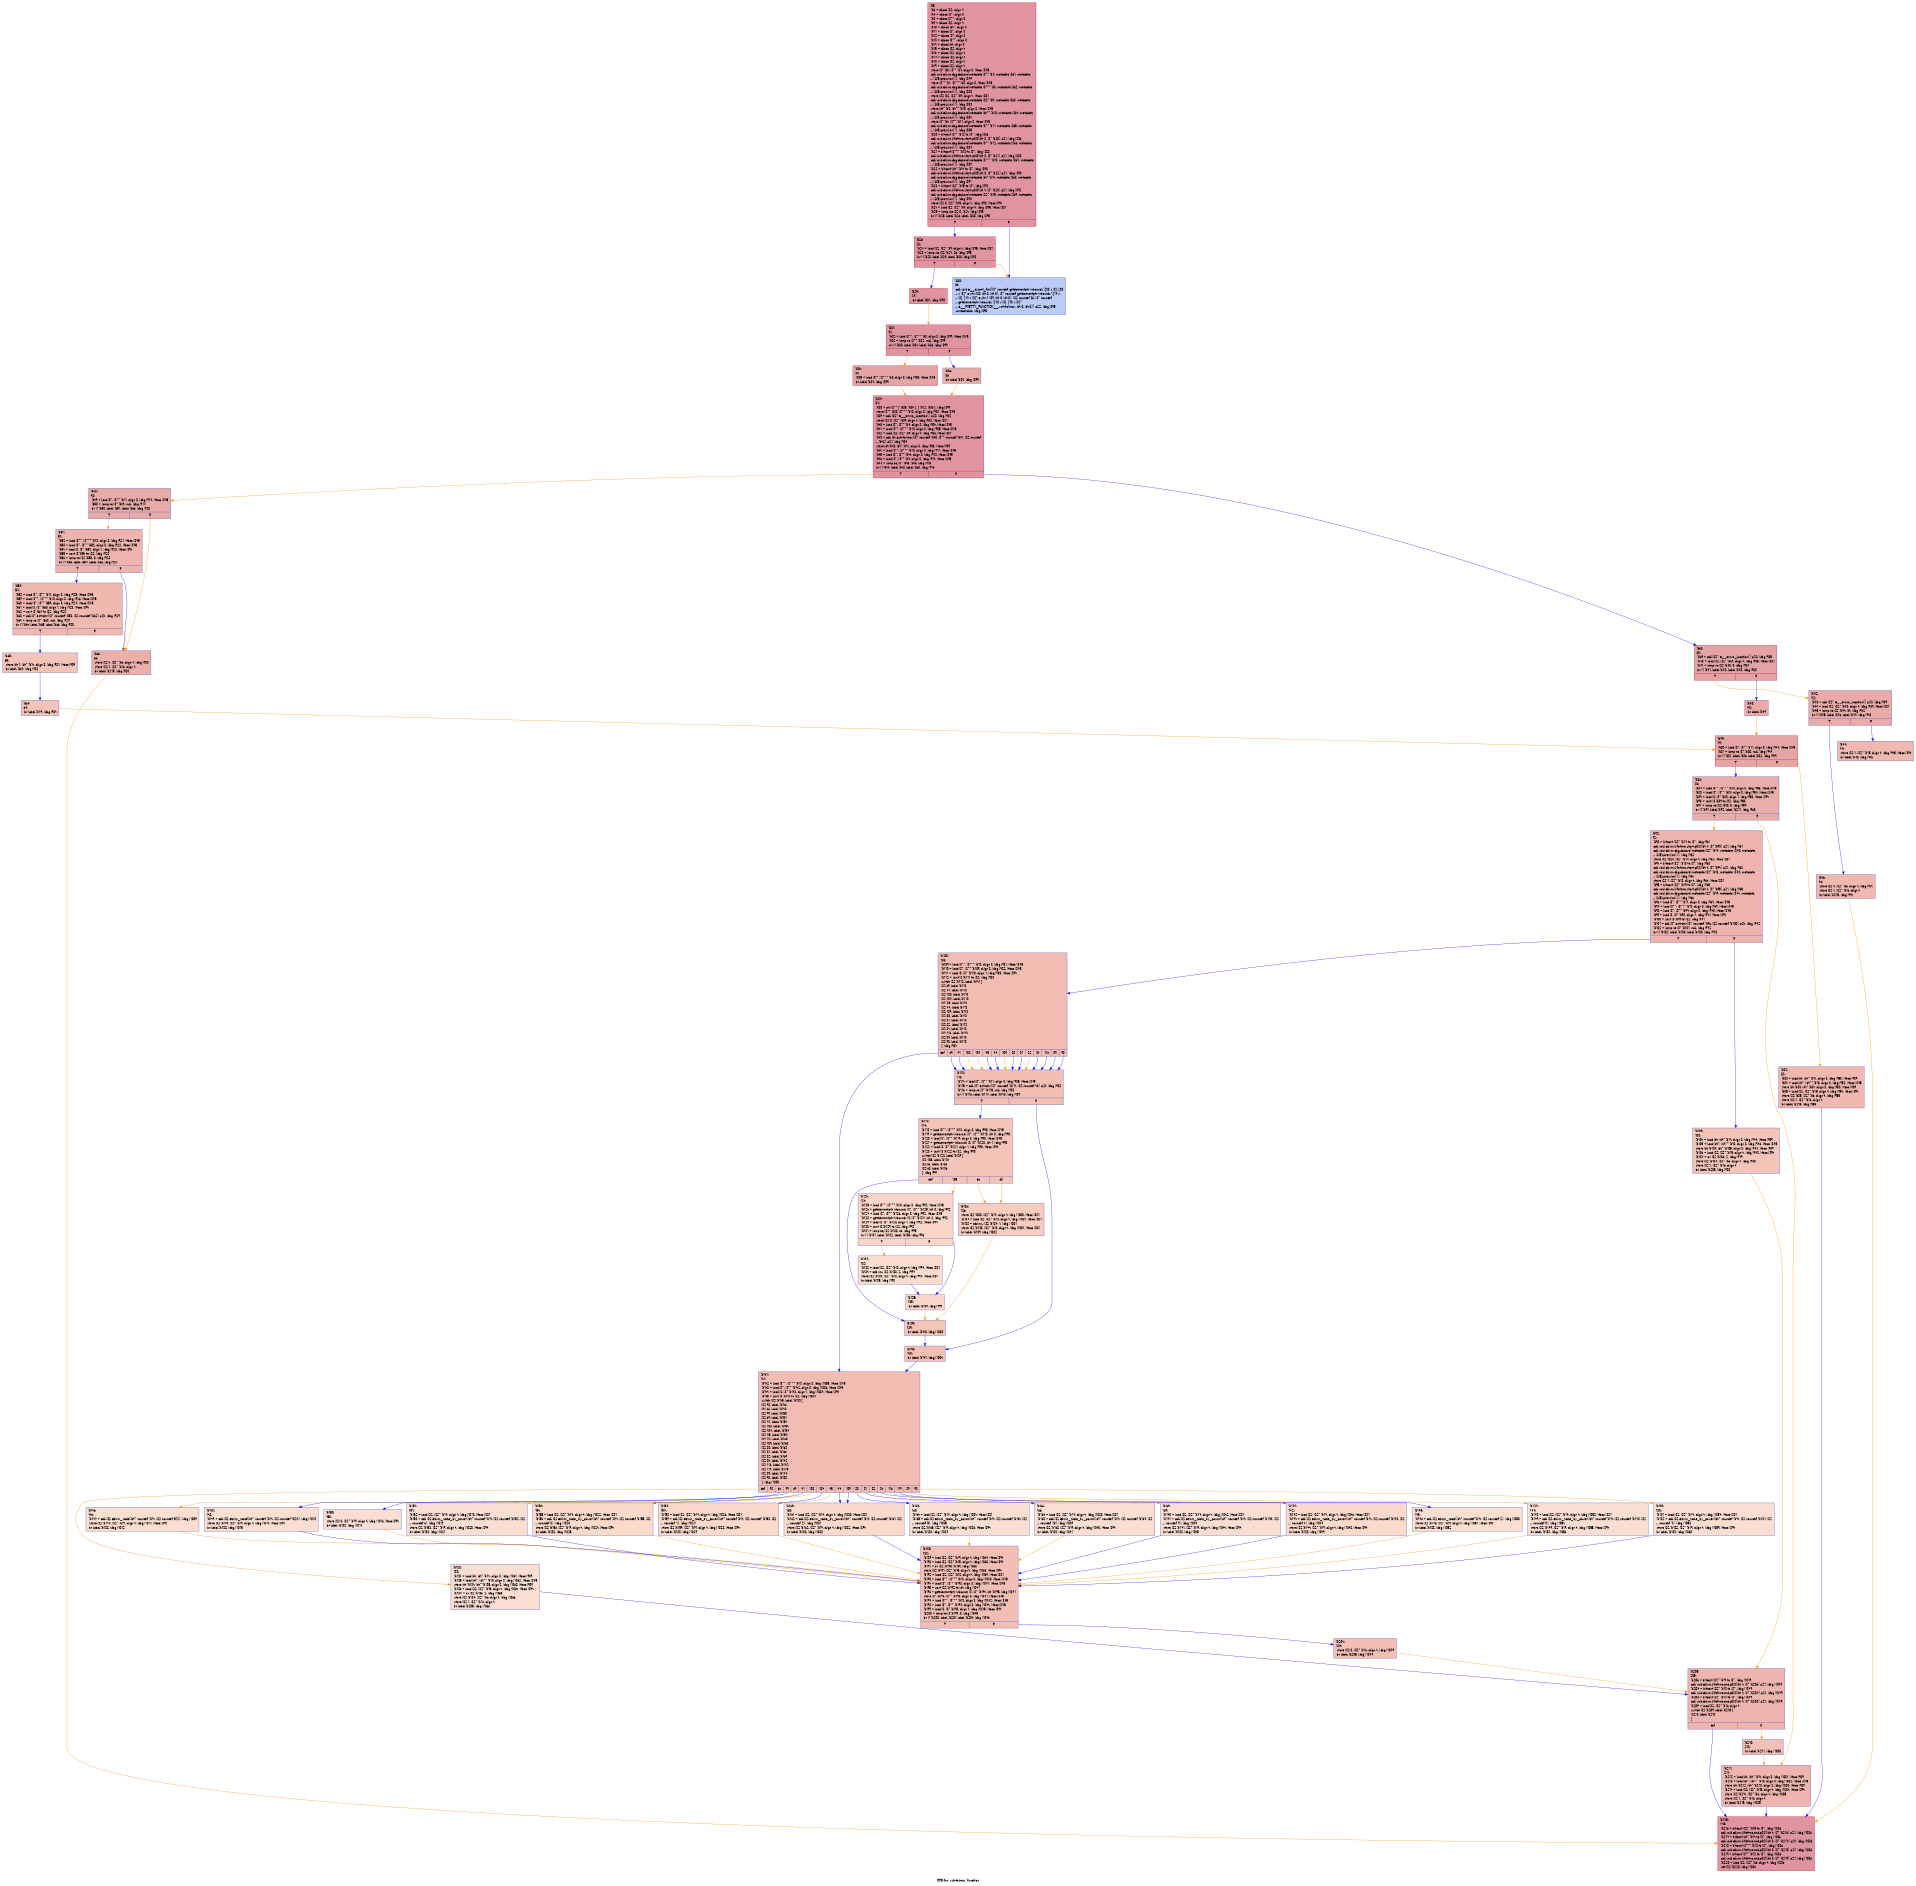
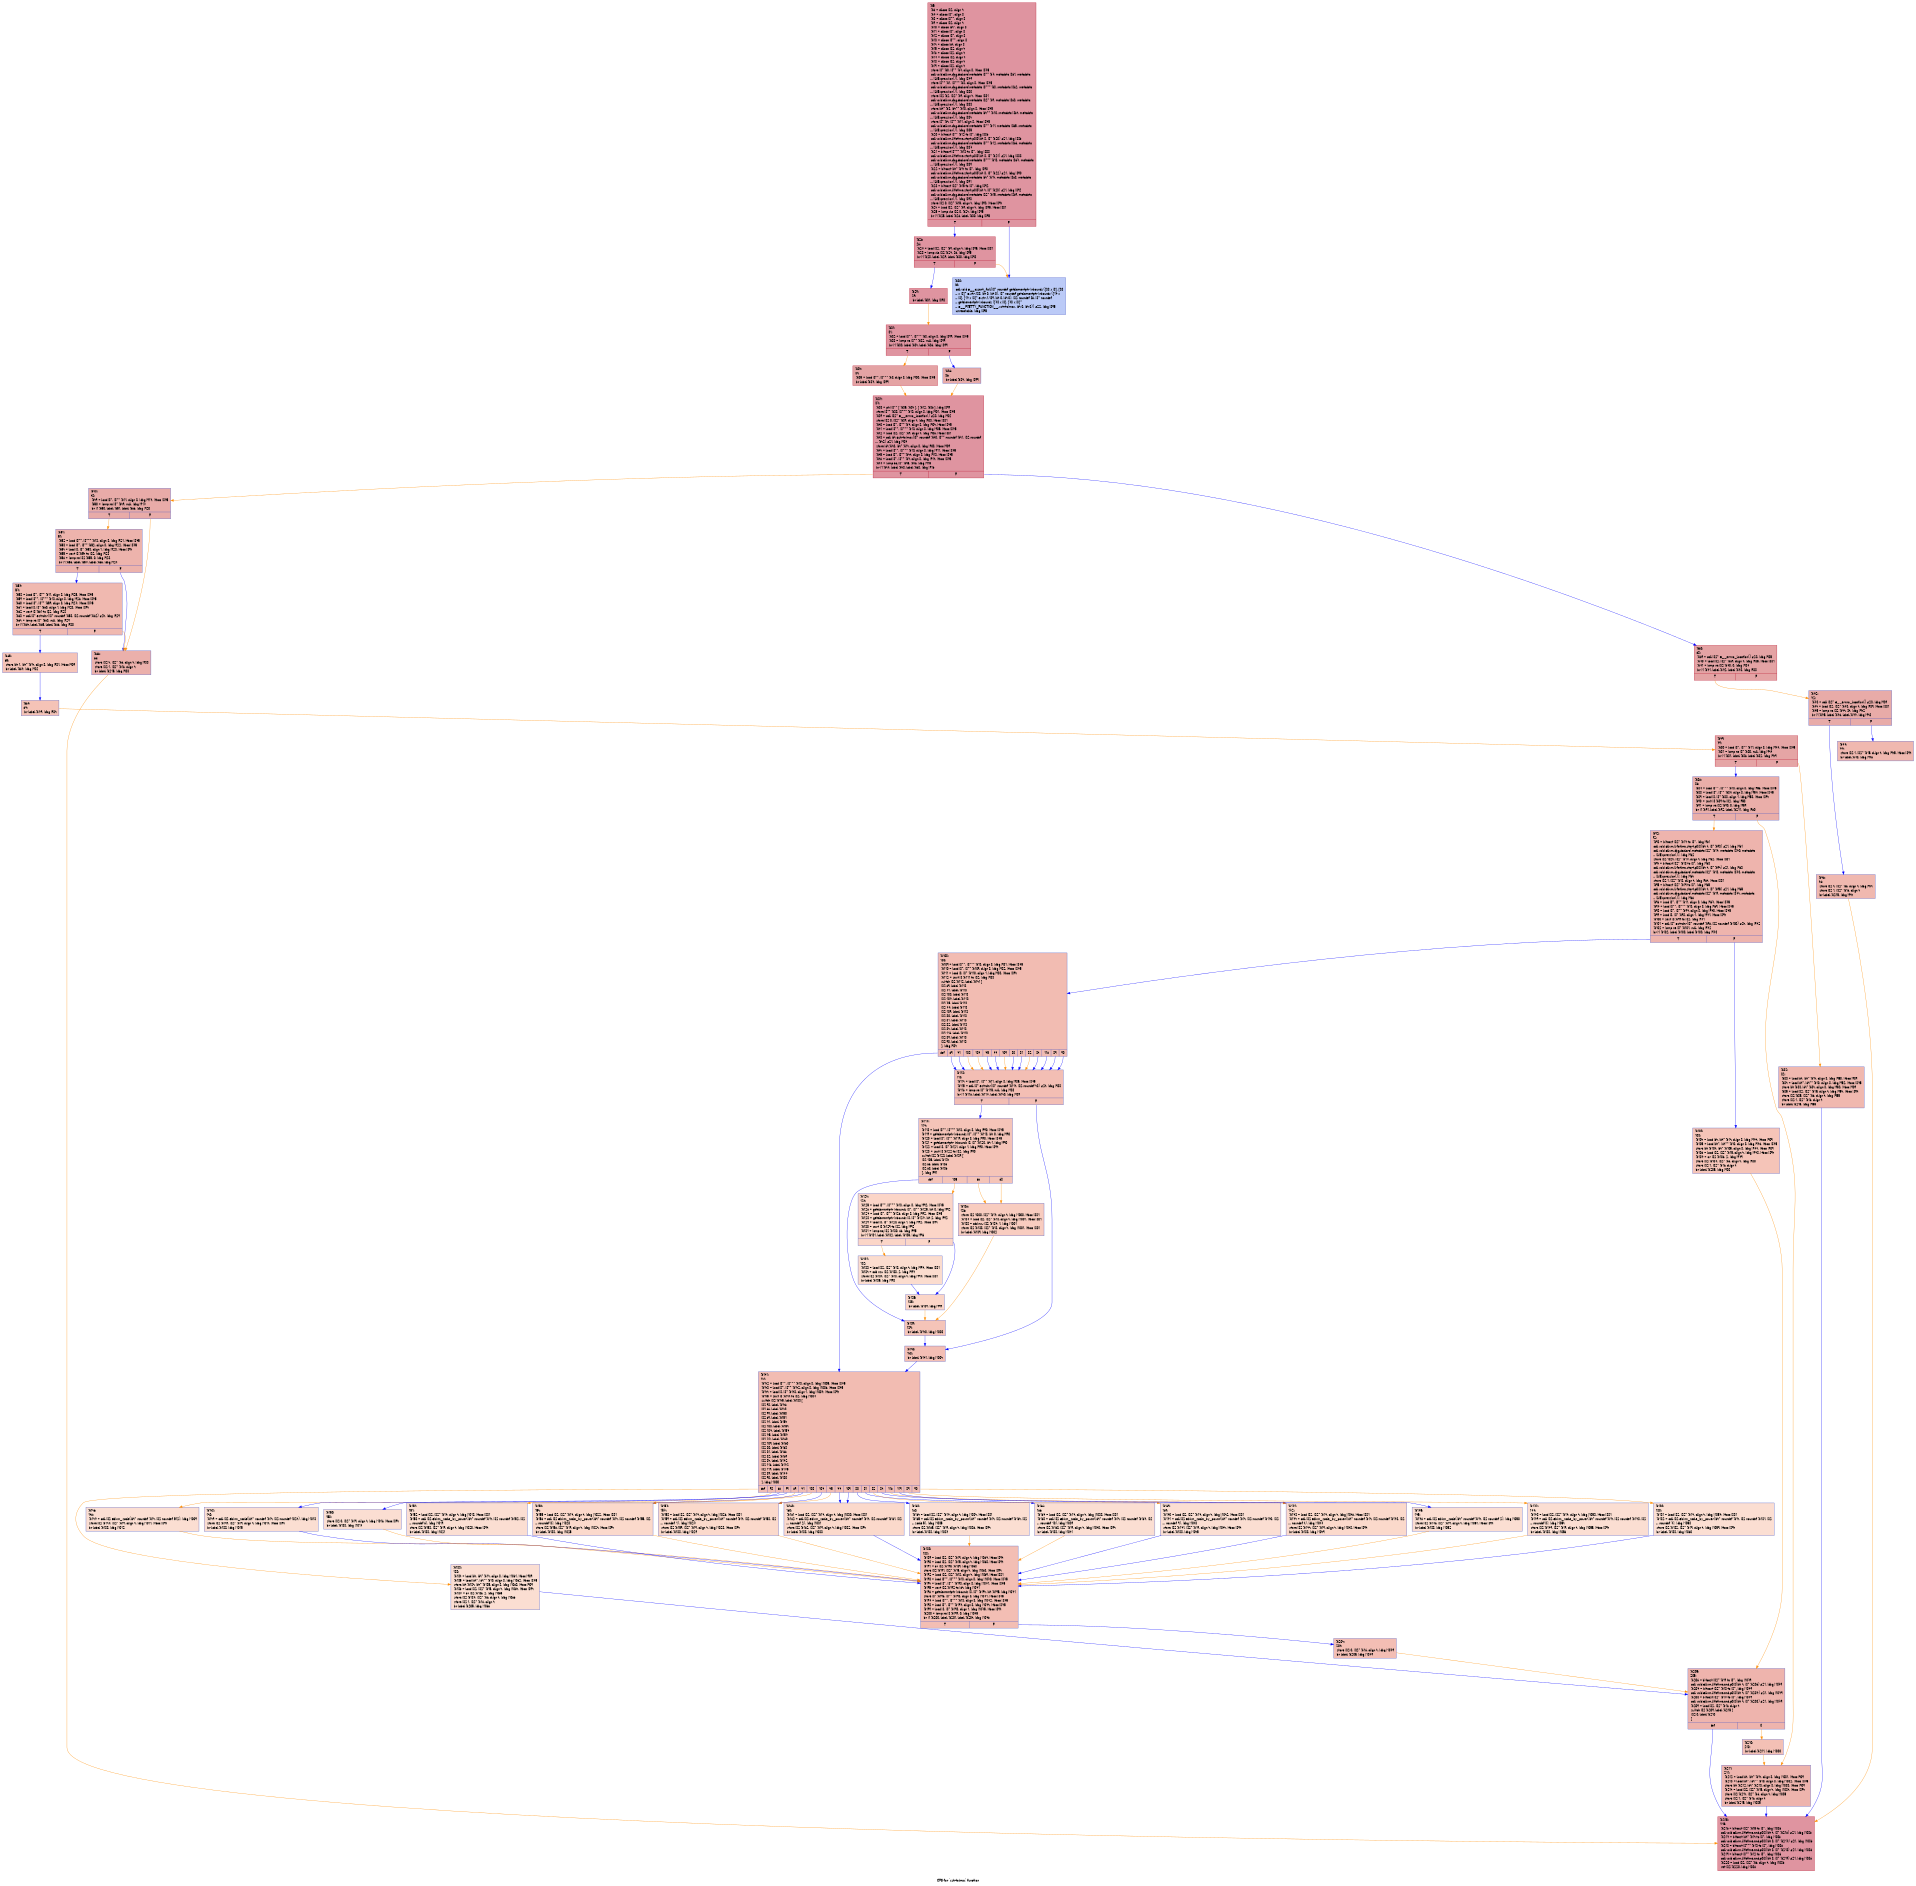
node "%78:": removed
node "%163:": text "... noundef 5), !dbg !1035" -> "... scale 5), !dbg !1035"
